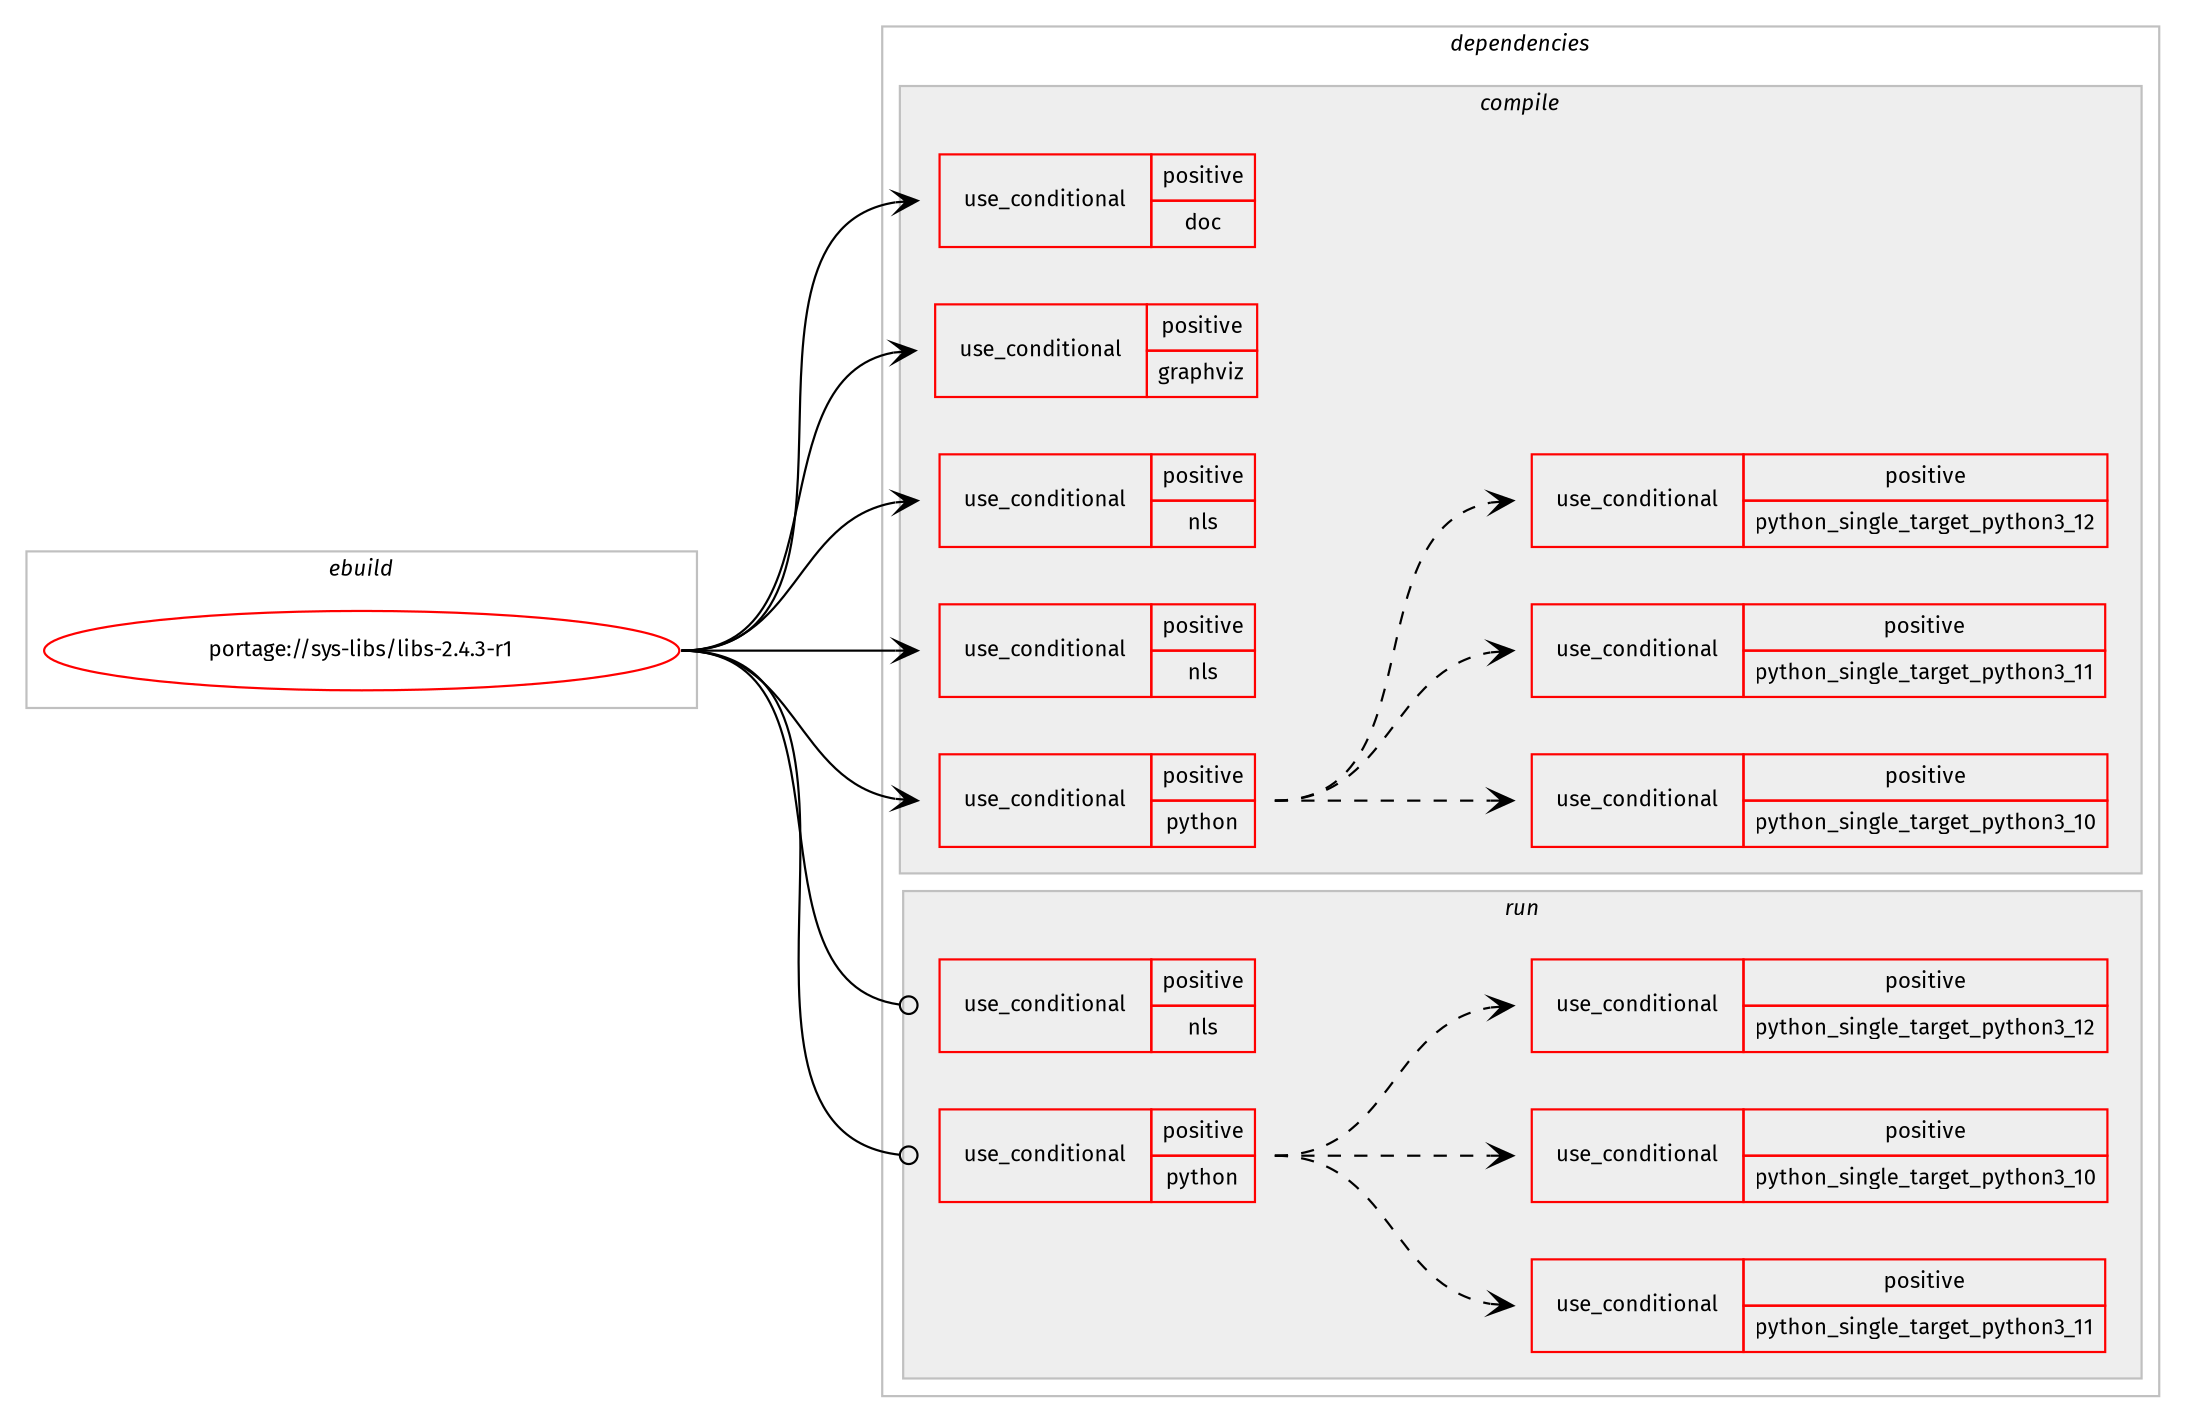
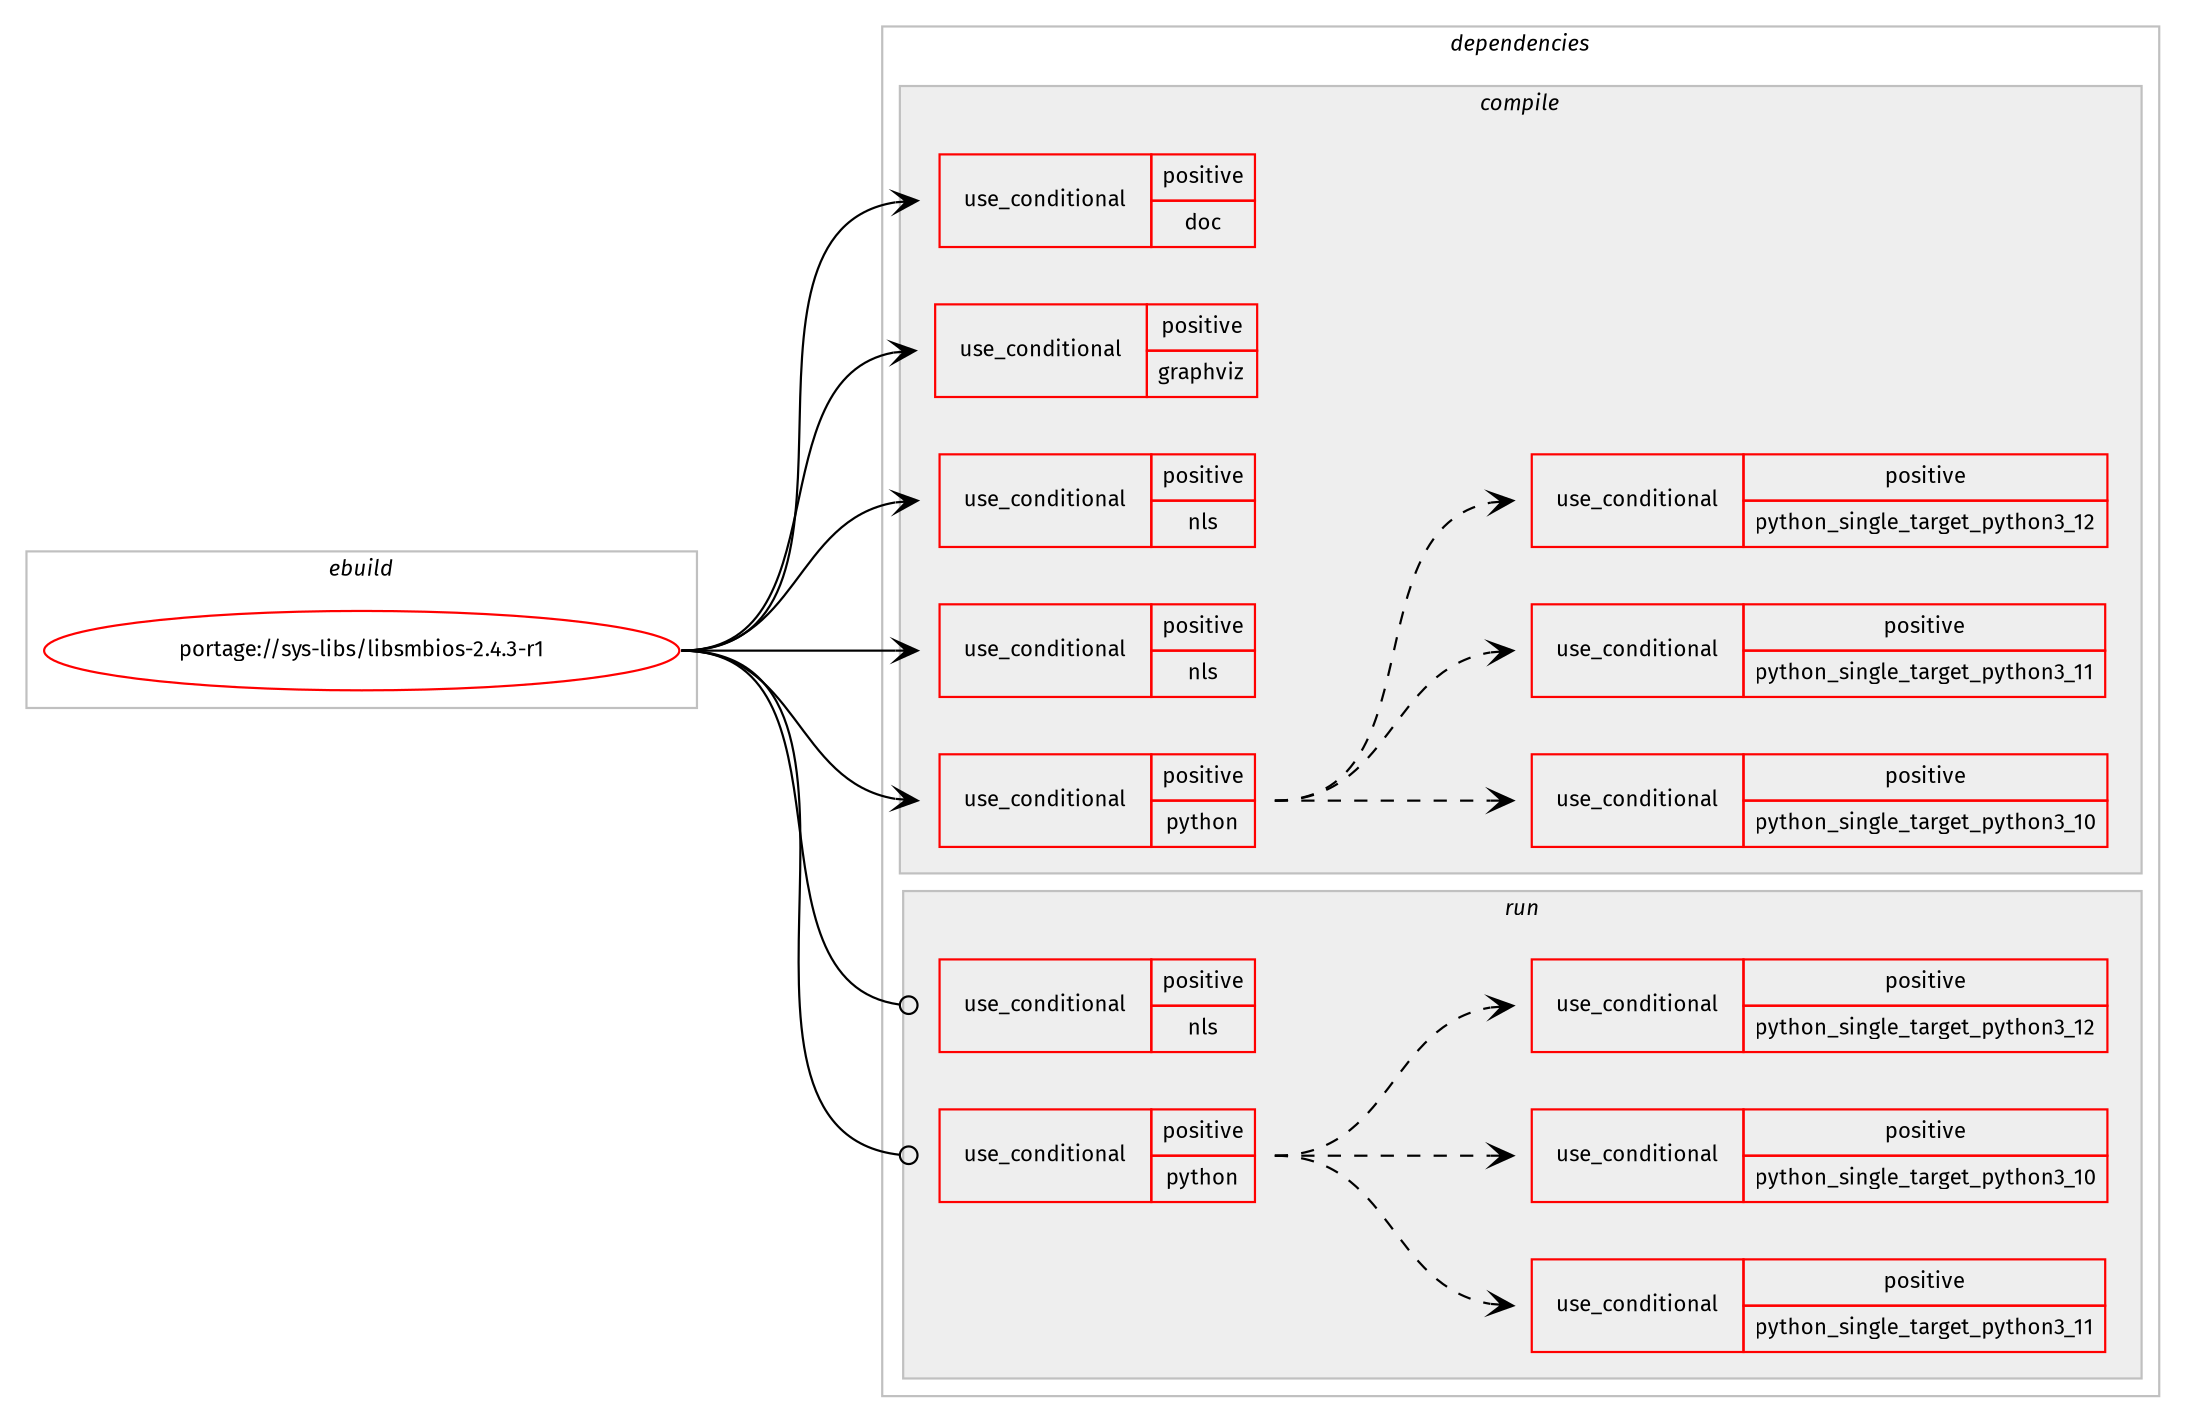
node "portage://sys-libs/libs-2.4.3-r1": label "portage://sys-libs/libs-2.4.3-r1" -> "portage://sys-libs/libsmbios-2.4.3-r1"
